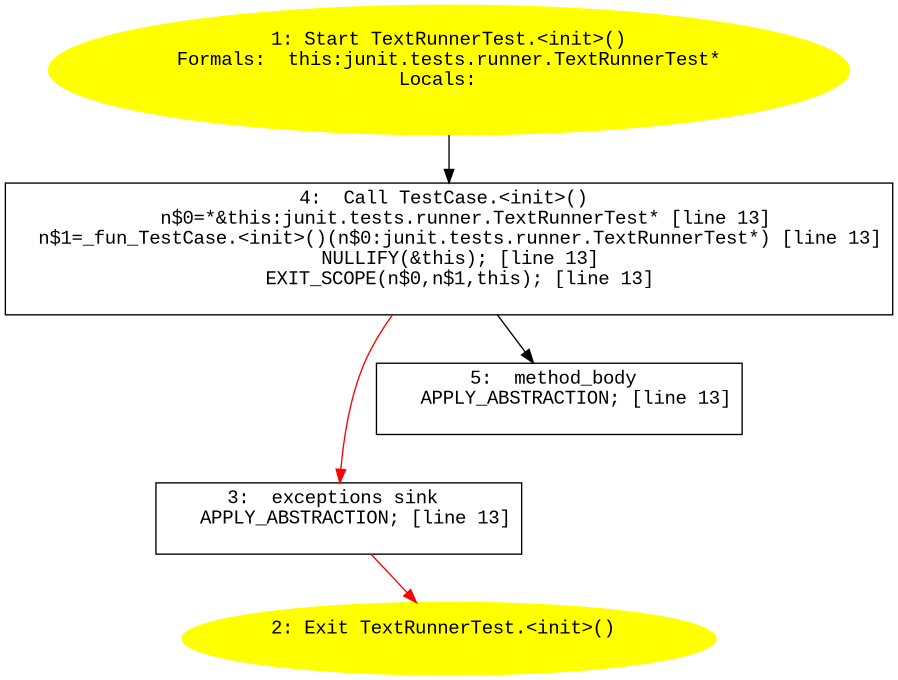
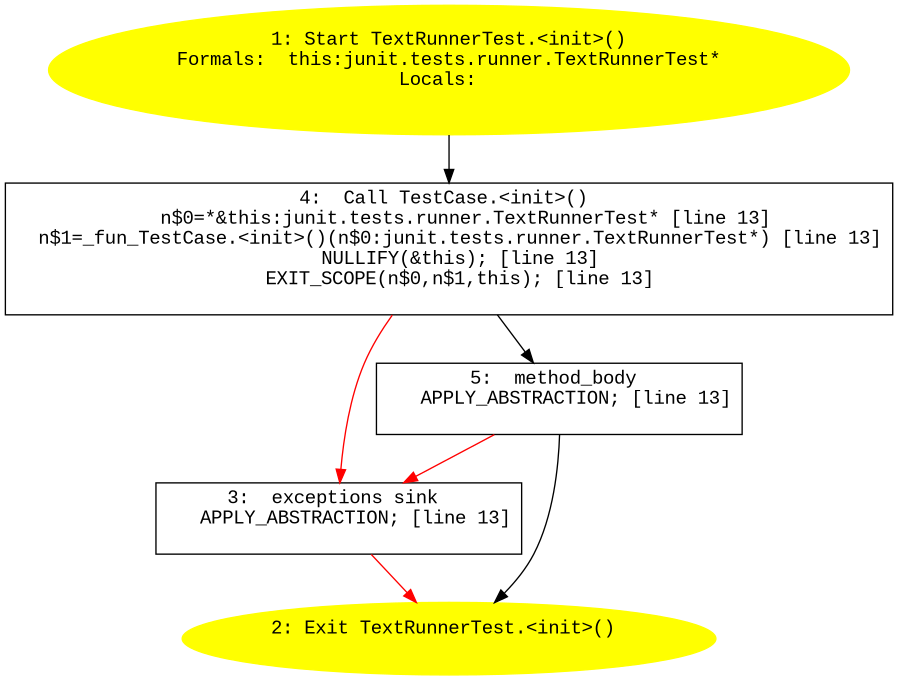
edge "5:  method_body APPLY_ABSTRACTION; [line 13]" -> "3:  exceptions sink APPLY_ABSTRACTION; [line 13]": added
edge "5:  method_body APPLY_ABSTRACTION; [line 13]" -> "2: Exit TextRunnerTest.<init>()": added
